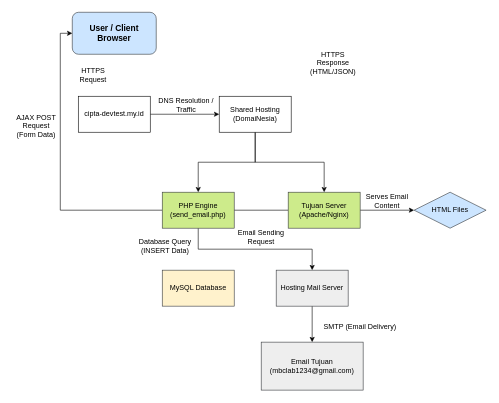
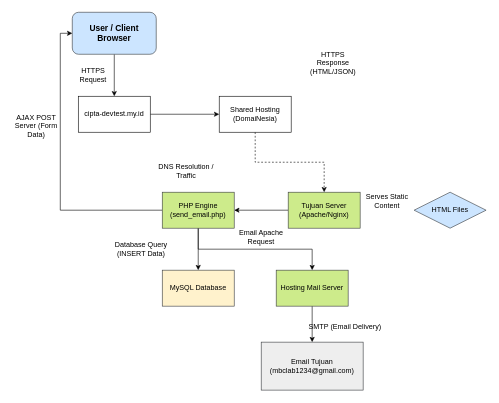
edge "User / Client Browser" -> "cipta-devtest.my.id": added
node "DNS Resolution / Traffic": moved (186, 105) -> (186, 171)
node "AJAX POST Request (Form Data)": label "AJAX POST Request (Form Data)" -> "AJAX POST Server (Form Data)"
edge "Shared Hosting (DomaiNesia)" -> "Tujuan Server (Apache/Nginx)": style solid -> dashed
edge "Shared Hosting (DomaiNesia)" -> "PHP Engine (send_email.php)": removed
node "Serves Email Content": label "Serves Email Content" -> "Serves Static Content"
edge "PHP Engine (send_email.php)" -- "Tujuan Server (Apache/Nginx)": arrowhead none -> classic
edge "Tujuan Server (Apache/Nginx)" -> "HTML Files": removed
node "Email Sending Request": label "Email Sending Request" -> "Email Apache Request"
node "Database Query (INSERT Data)": moved (165, 246) -> (141, 249)
edge "PHP Engine (send_email.php)" -> "MySQL Database": added
node "Hosting Mail Server": fillcolor #eeeeee -> #cdeb8b
node "SMTP (Email Delivery)": moved (360, 327) -> (345, 327)
